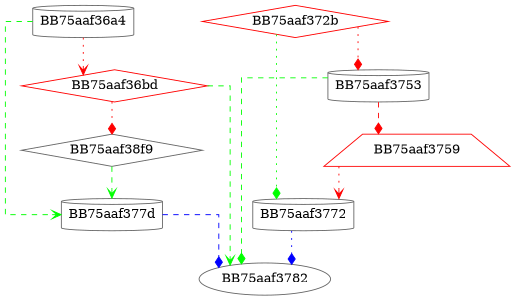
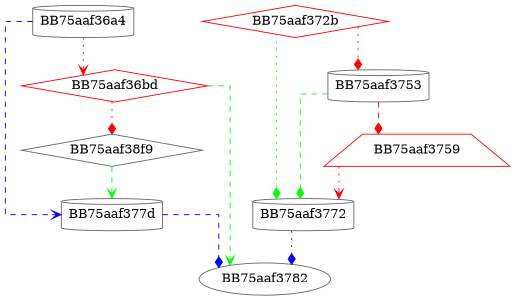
edge "BB75aaf3753" -> "BB75aaf3782": now "BB75aaf3753" -> "BB75aaf3772"
edge "BB75aaf36a4" -> "BB75aaf377d": color green -> blue
